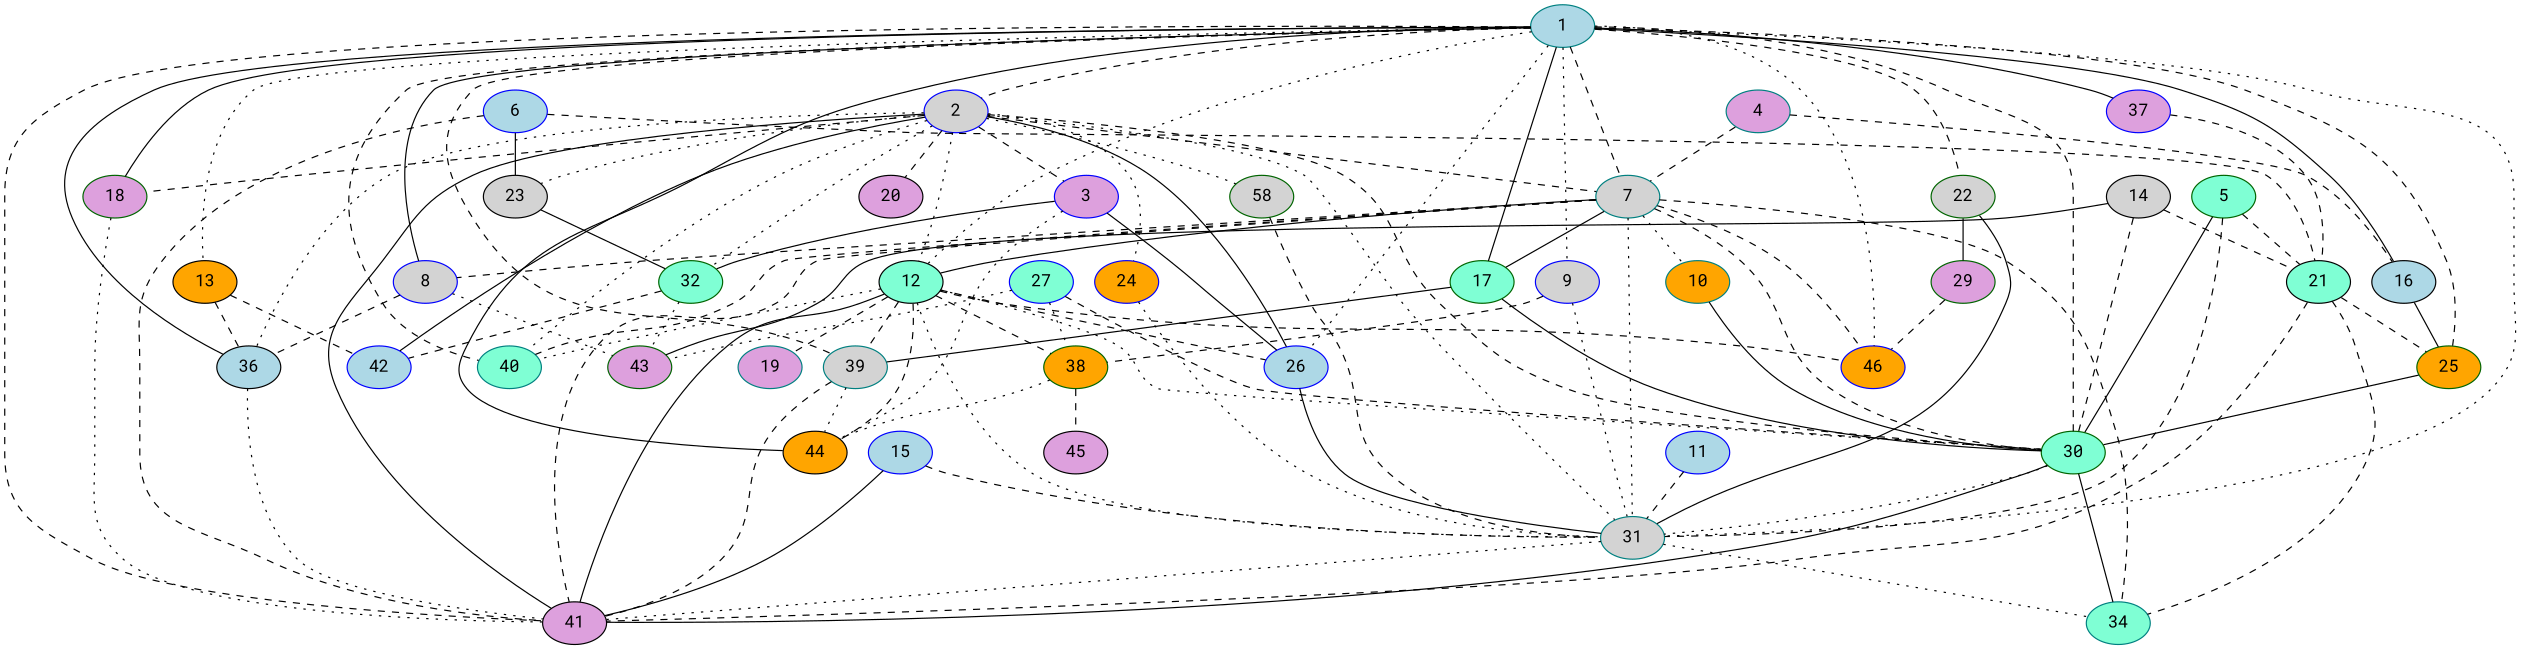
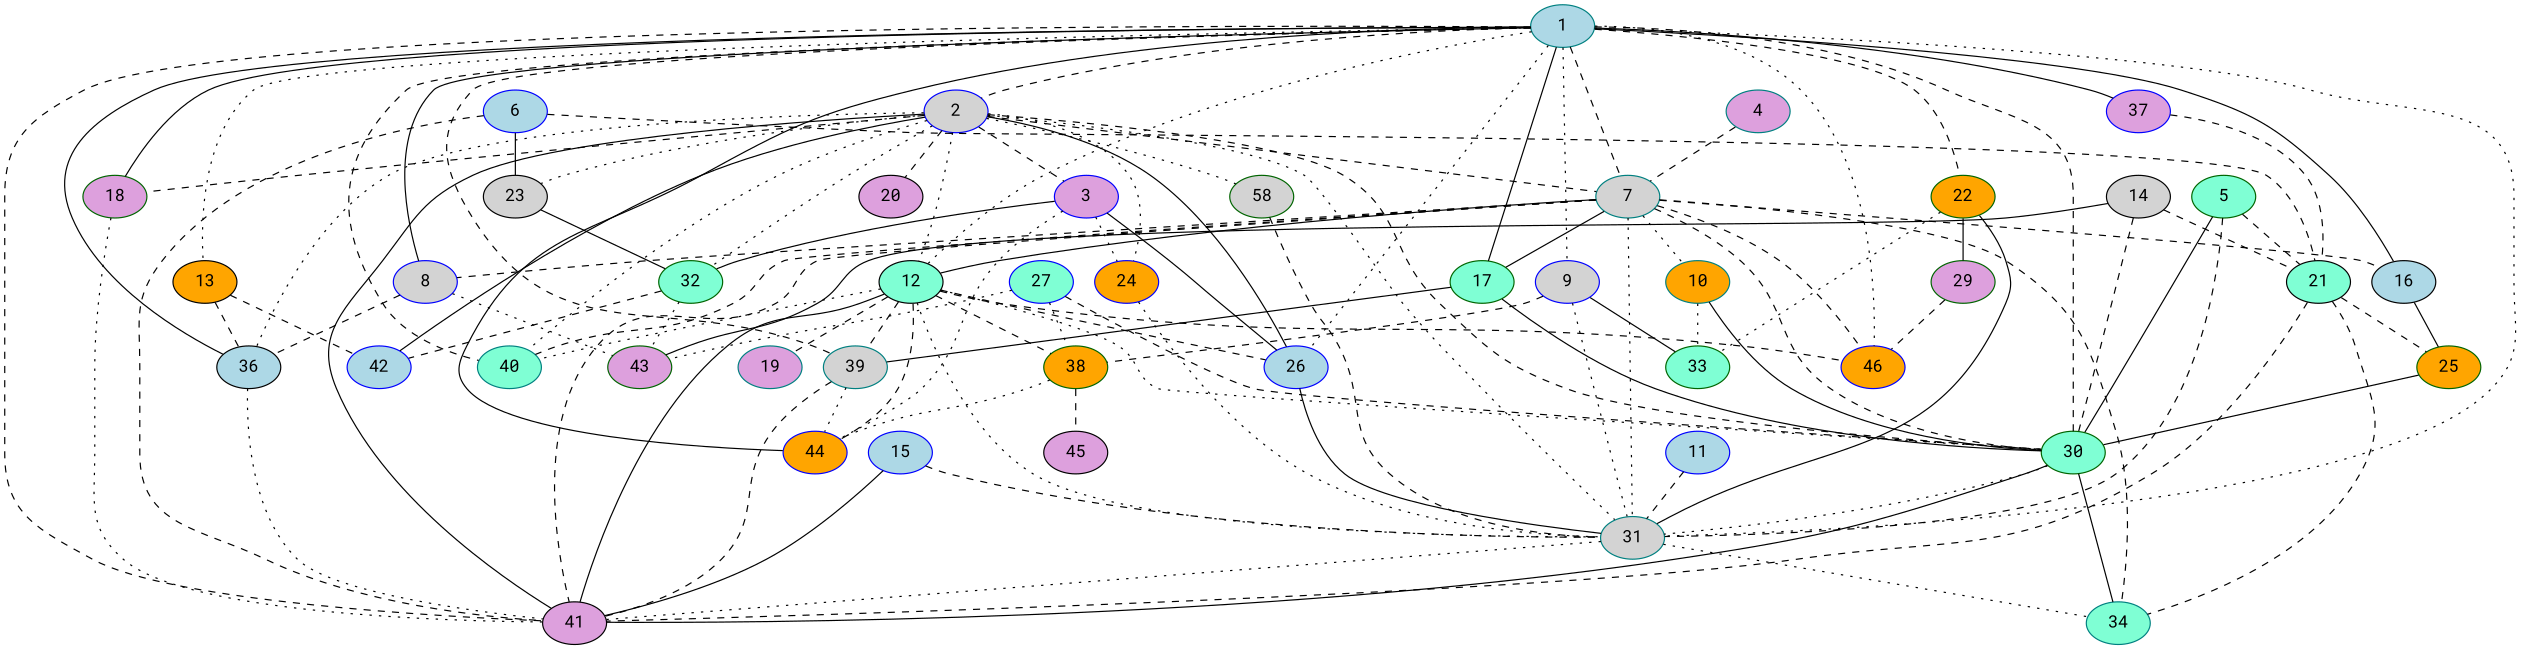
edge "1" -- "25": removed
edge "4" -- "16": now "7" -- "16"
node "22": fillcolor lightgrey -> orange
edge "3" -- "24": added
node "33": added
node "44": color black -> blue
